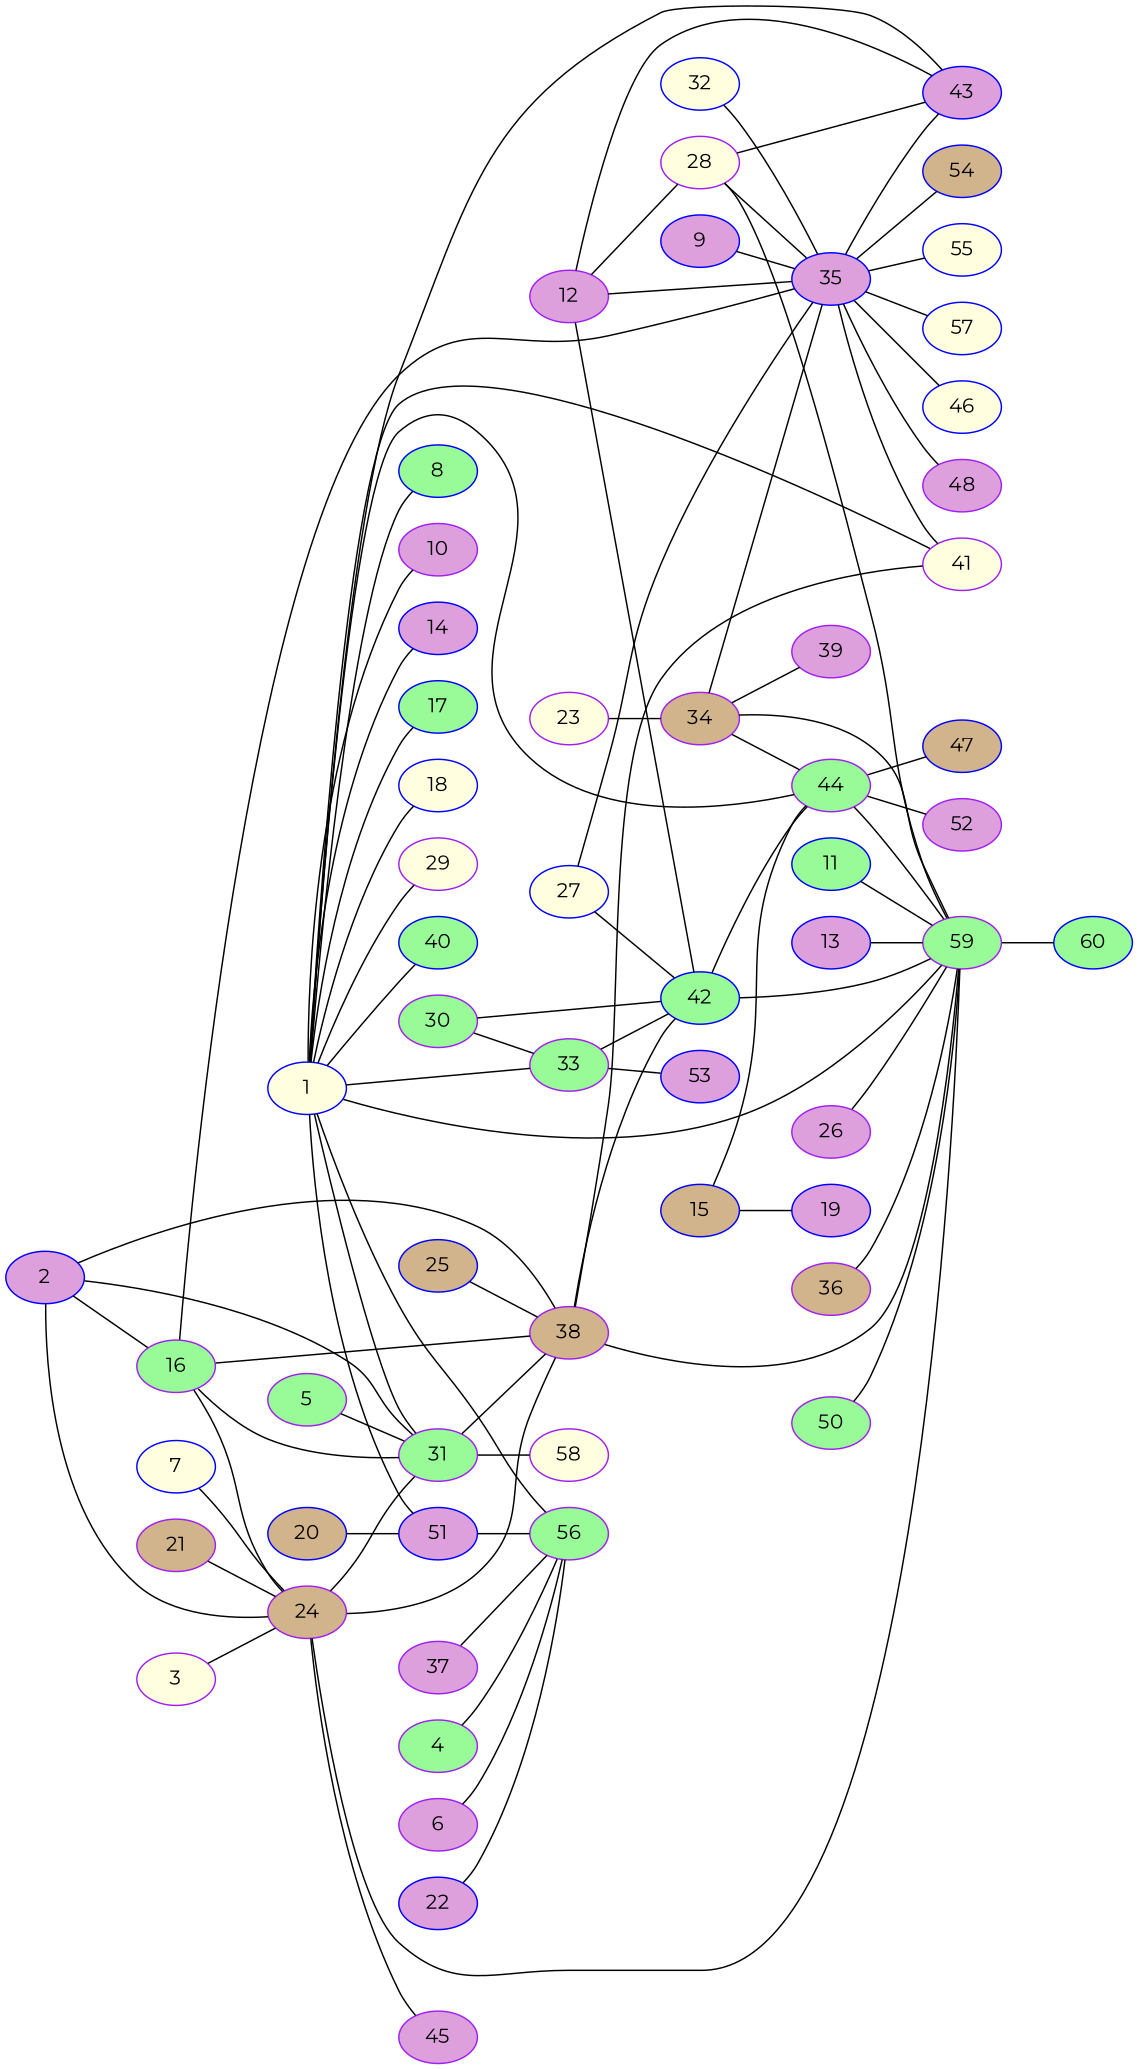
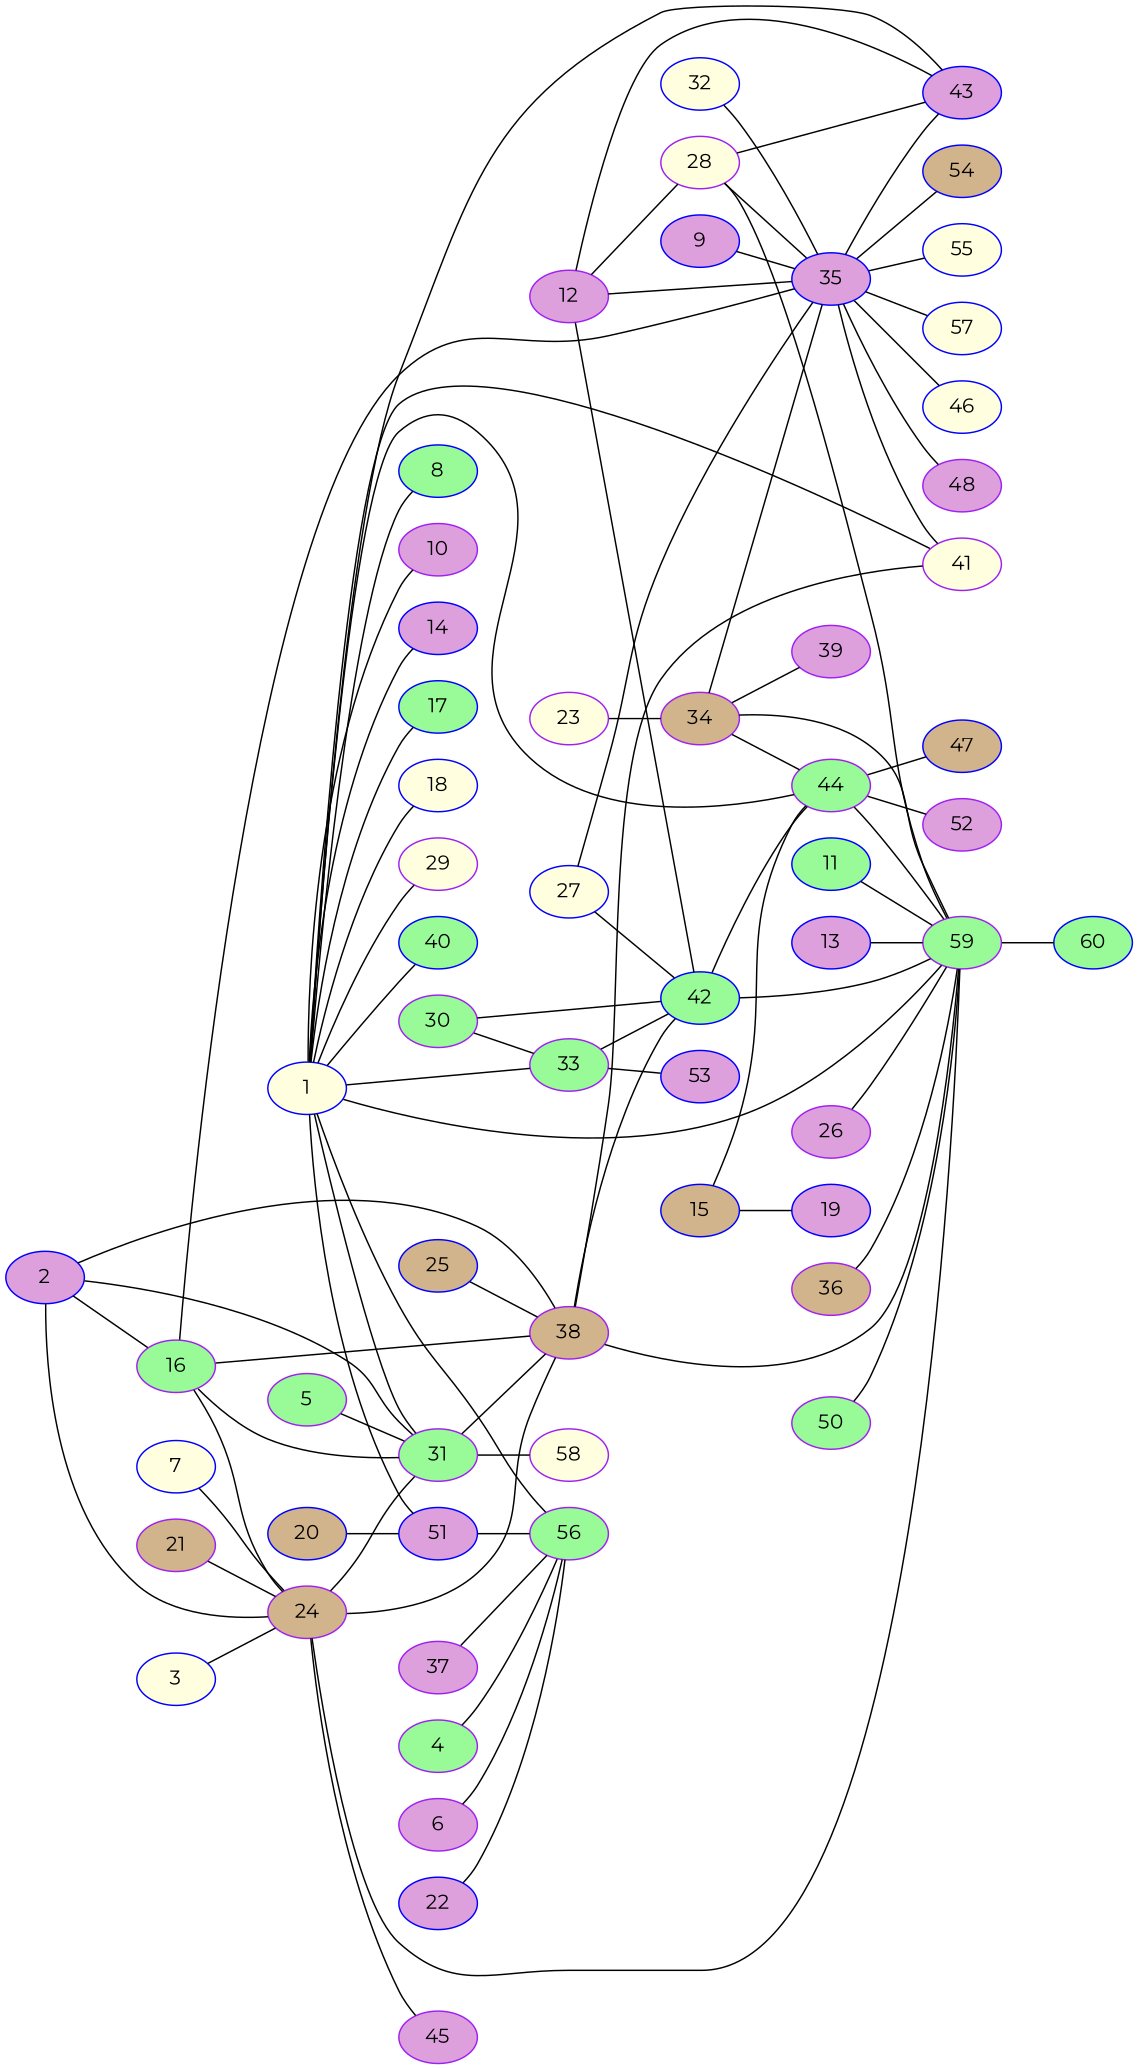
node "3": color purple -> blue
